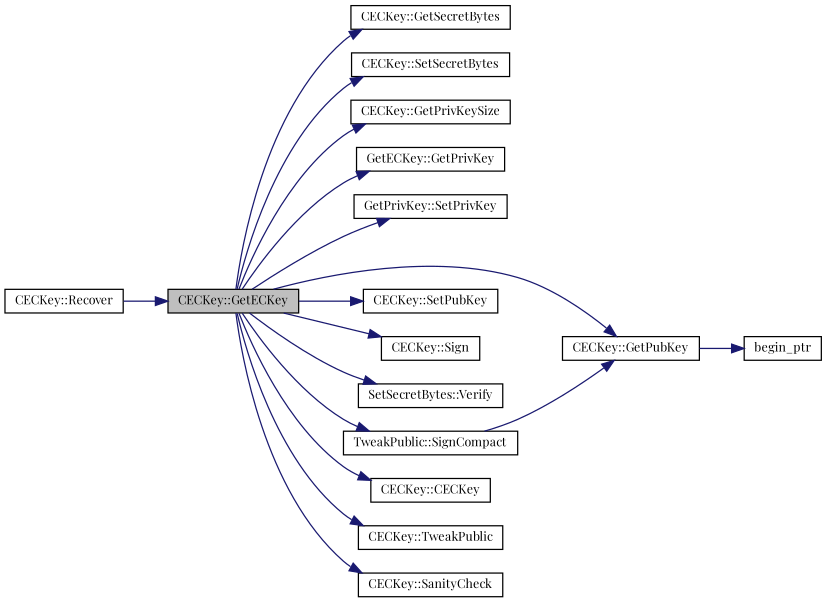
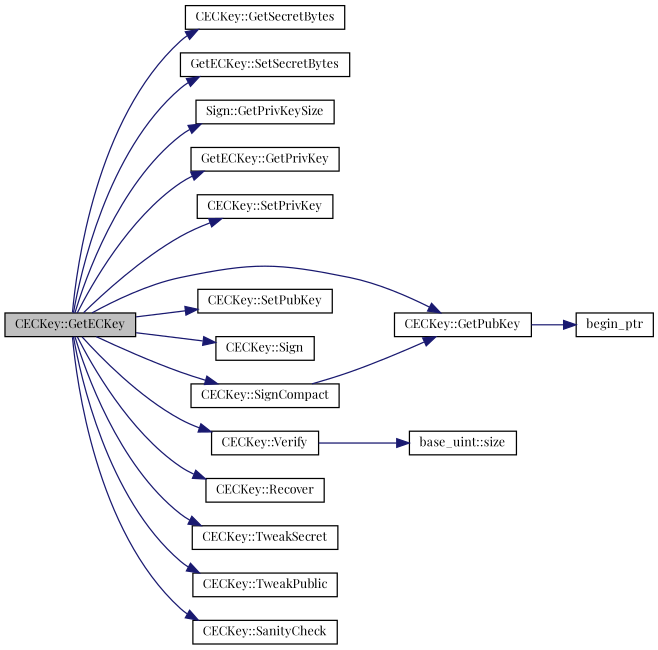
node "CECKey::SetSecretBytes": label "CECKey::SetSecretBytes" -> "GetECKey::SetSecretBytes"
node "CECKey::GetPrivKeySize": label "CECKey::GetPrivKeySize" -> "Sign::GetPrivKeySize"
node "GetPrivKey::SetPrivKey": label "GetPrivKey::SetPrivKey" -> "CECKey::SetPrivKey"
edge "CECKey::Recover" -> "CECKey::GetECKey": reversed
node "SetSecretBytes::Verify": label "SetSecretBytes::Verify" -> "CECKey::Verify"
node "TweakPublic::SignCompact": label "TweakPublic::SignCompact" -> "CECKey::SignCompact"
node "base_uint::size": added
node "CECKey::CECKey": label "CECKey::CECKey" -> "CECKey::TweakSecret"
